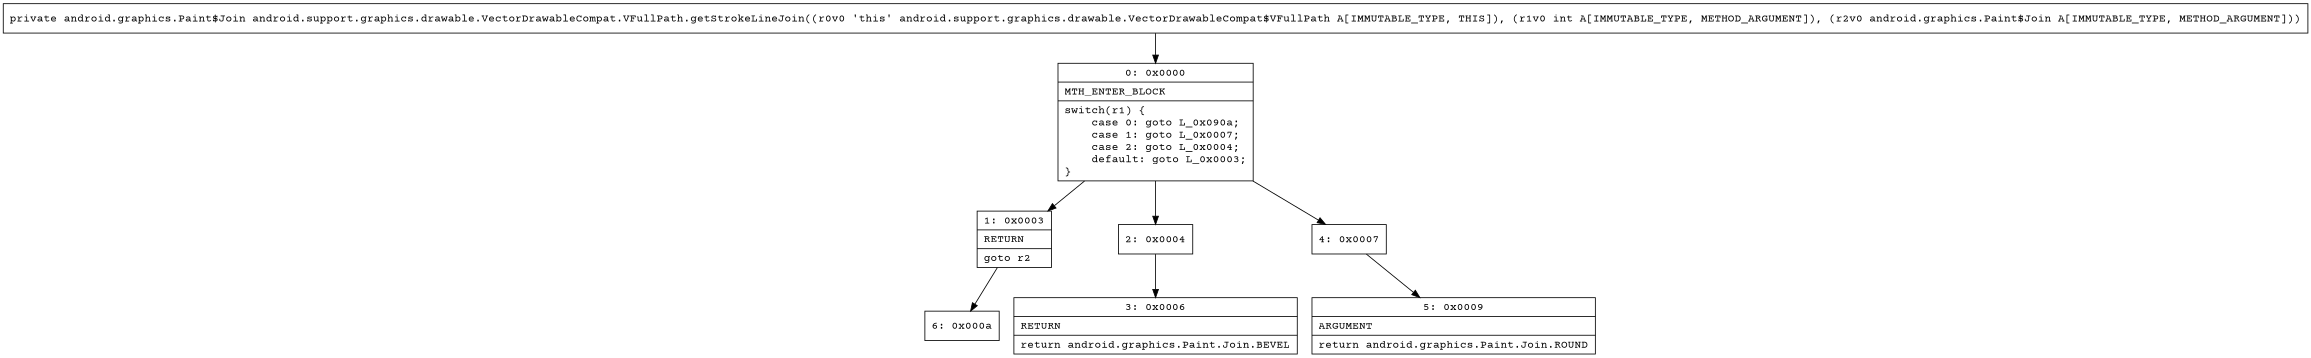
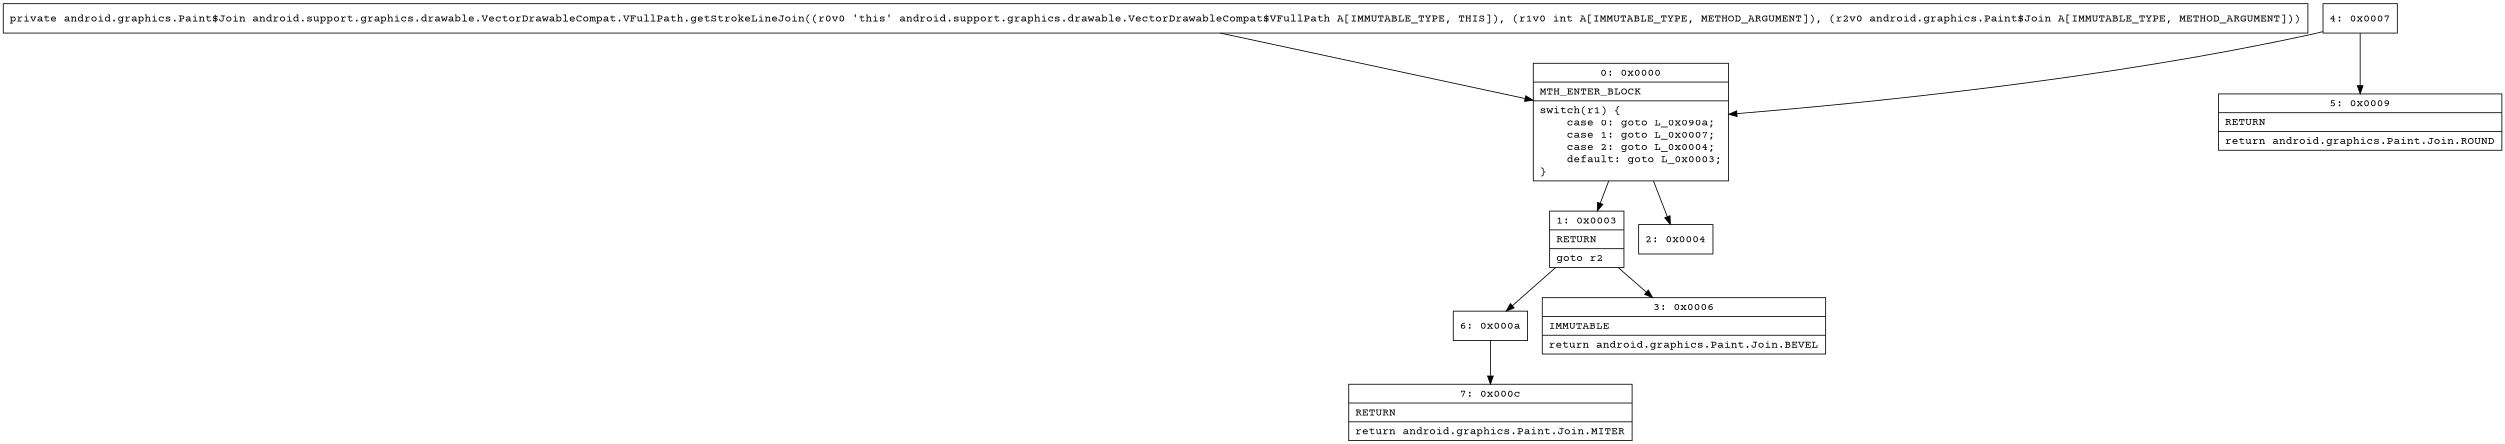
edge "0: 0x0000" -> "4: 0x0007": reversed
edge "2: 0x0004" -> "3: 0x0006": now "1: 0x0003" -> "3: 0x0006"
node "3: 0x0006": text "RETURN" -> "IMMUTABLE"
node "5: 0x0009": text "ARGUMENT" -> "RETURN"
node "7: 0x000c": added
